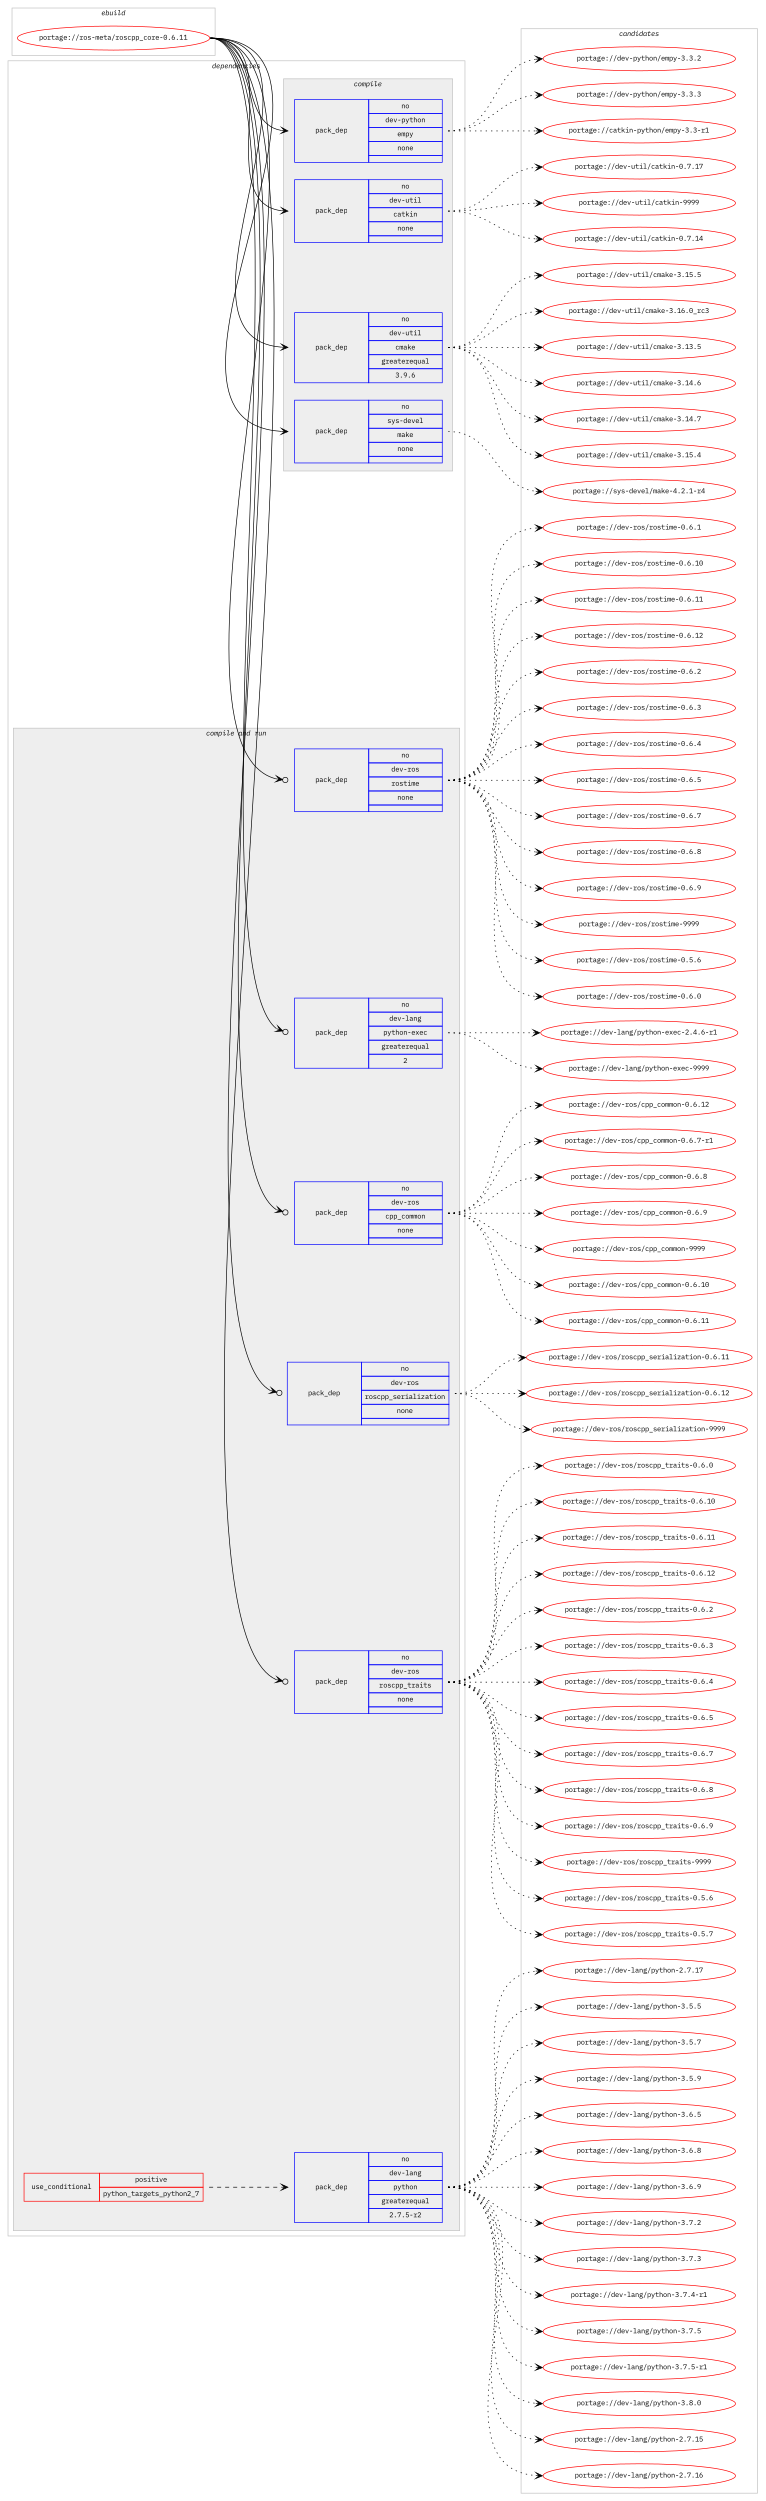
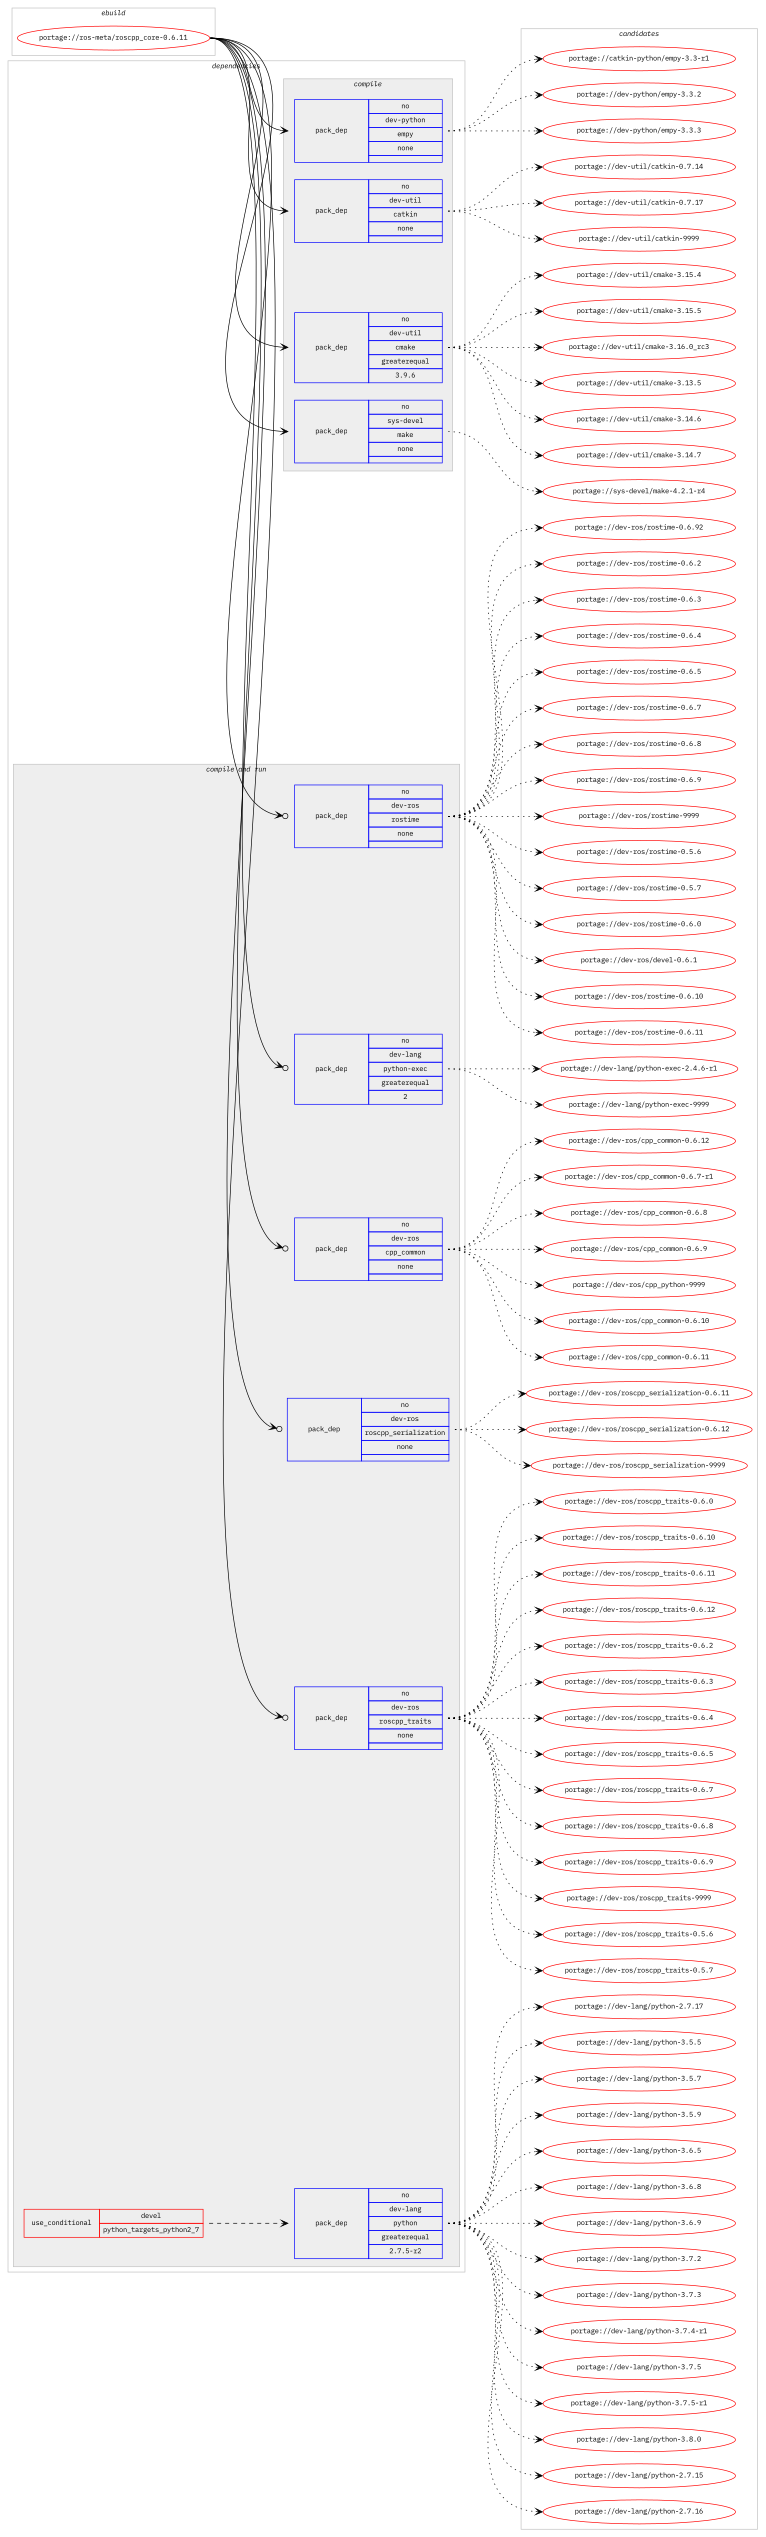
node "portage://dev-ros/rostime-0.6.1": label "portage://dev-ros/rostime-0.6.1" -> "portage://dev-ros/devel-0.6.1"
node "portage://dev-ros/rostime-0.6.12": label "portage://dev-ros/rostime-0.6.12" -> "portage://dev-ros/rostime-0.6.92"
node "portage://dev-ros/rostime-0.5.7": added
node "portage://dev-ros/cpp_common-9999": label "portage://dev-ros/cpp_common-9999" -> "portage://dev-ros/cpp_python-9999"
node "use_conditional": text "positive" -> "devel"
